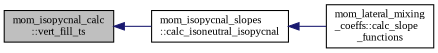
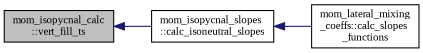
node "mom_isopycnal_slopes ::calc_isoneutral_isopycnal": label "mom_isopycnal_slopes ::calc_isoneutral_isopycnal" -> "mom_isopycnal_slopes ::calc_isoneutral_slopes"
node "mom_lateral_mixing _coeffs::calc_slope _functions": label "mom_lateral_mixing _coeffs::calc_slope _functions" -> "mom_lateral_mixing _coeffs::calc_slopes _functions"
